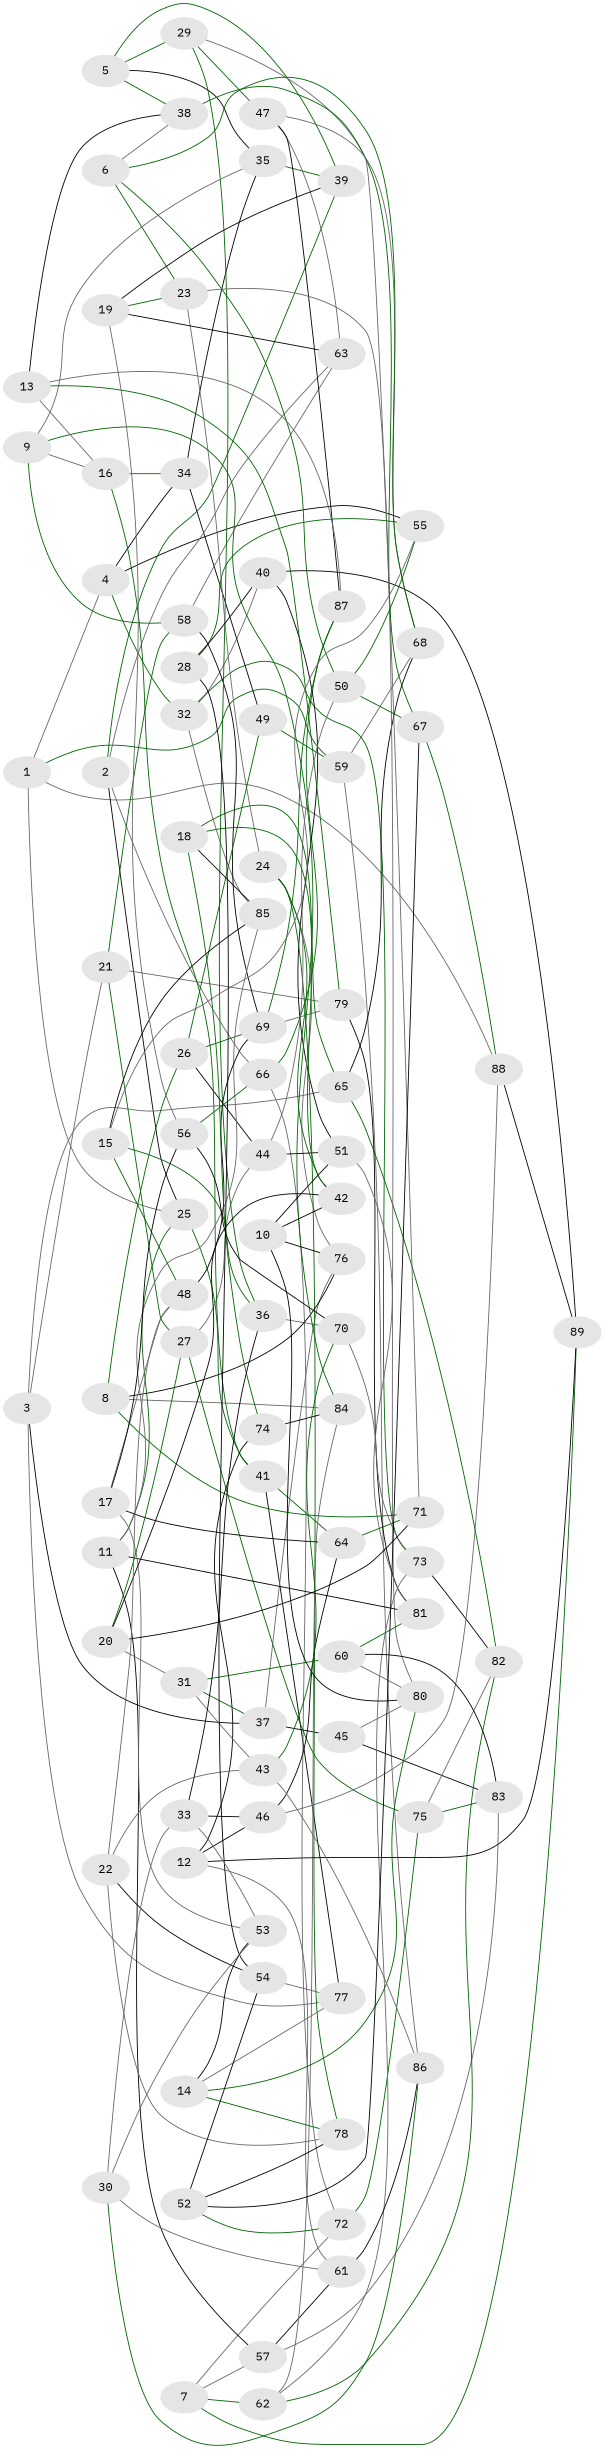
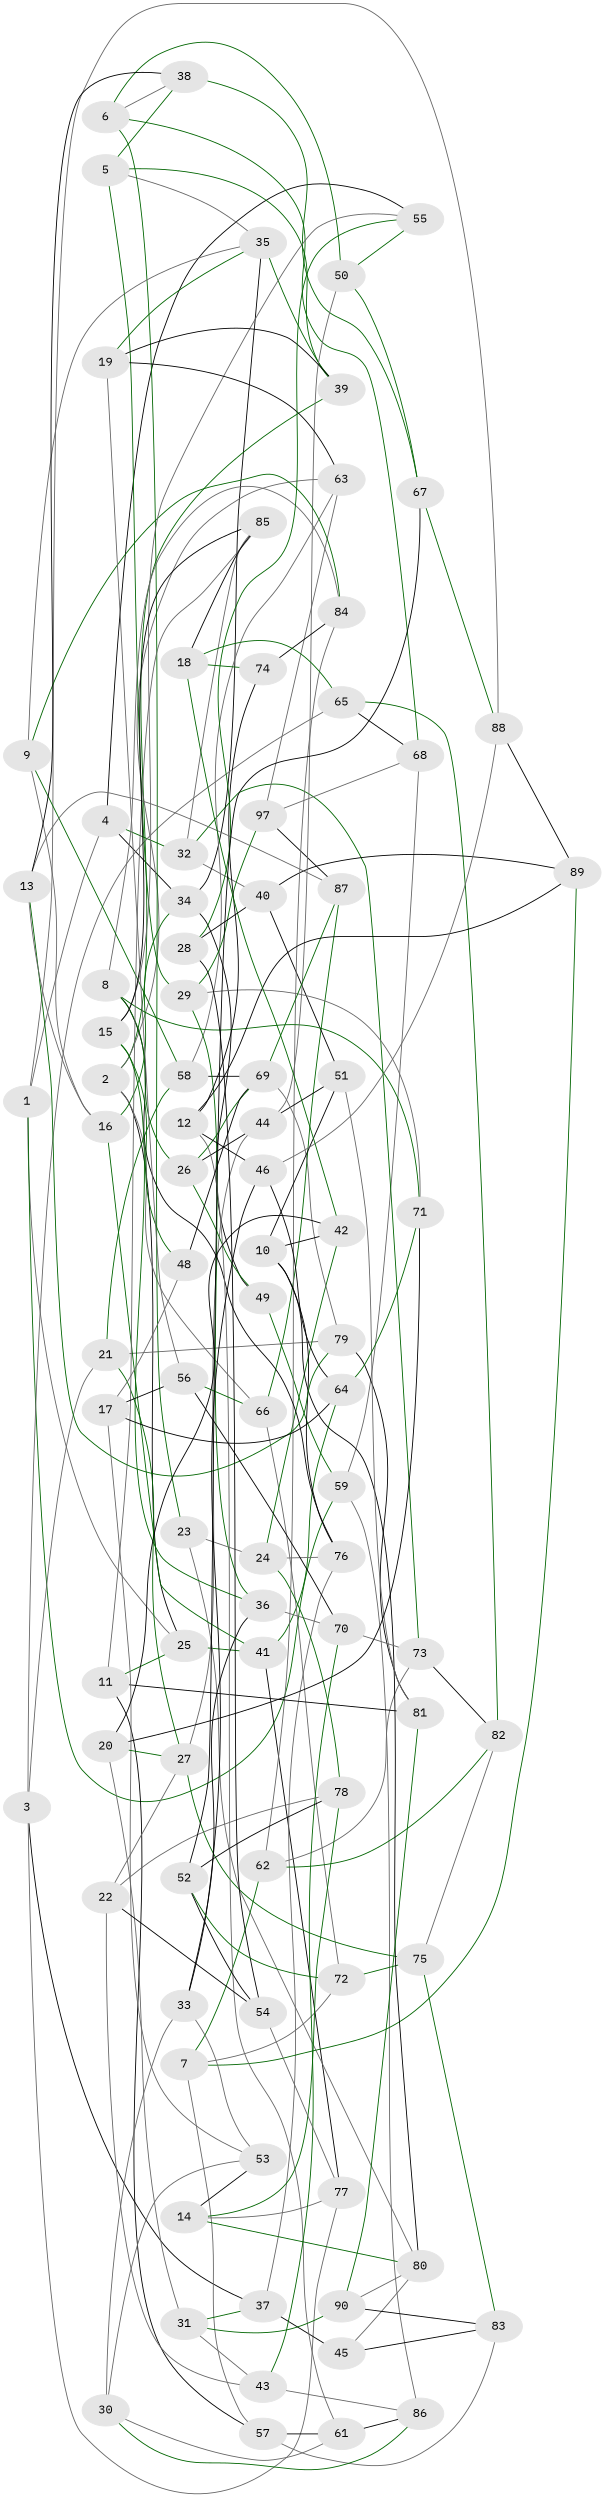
edge "5" -- "35": color black -> gray40
node "47": label "47" -> "97"
edge "23" -- "19": now "35" -- "19"
edge "48" -- "22": now "27" -- "22"
node "60": label "60" -> "90"
